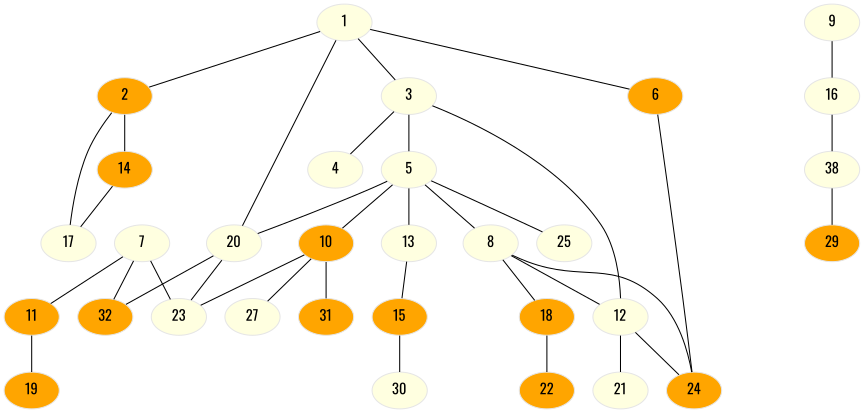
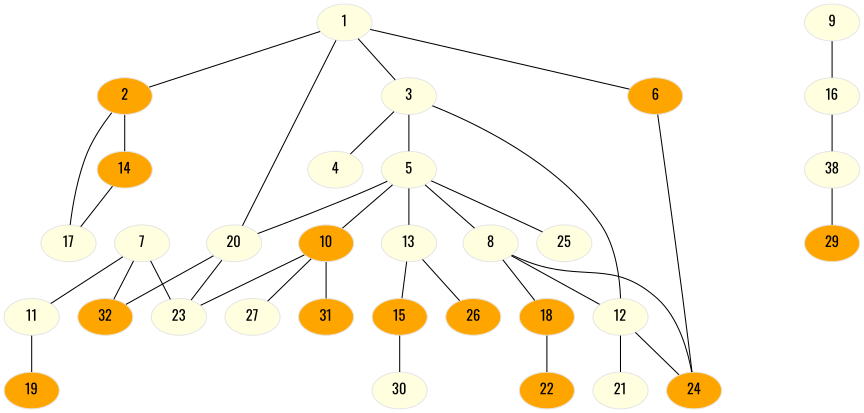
node "11": fillcolor orange -> lightyellow
node "26": added
